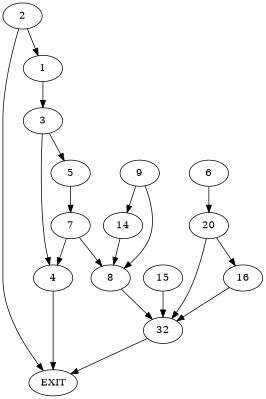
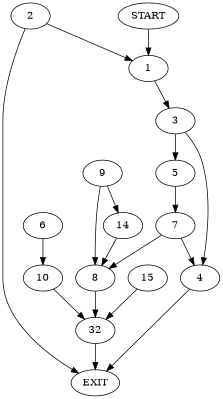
node "START": added
node "20": label "20" -> "10"
node "16": removed
